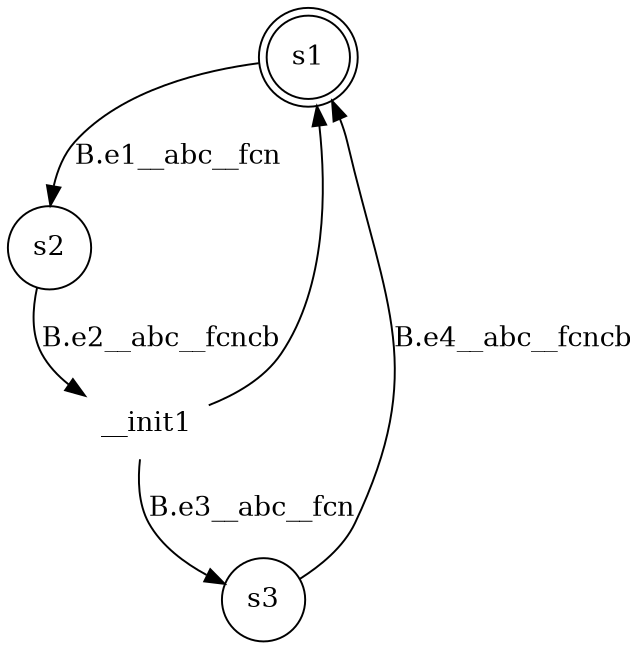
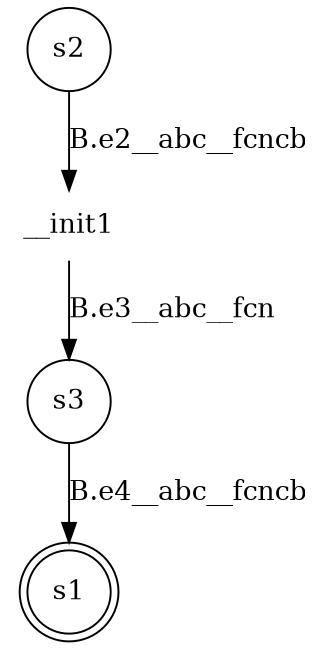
edge "s1" -> "s2": removed, label "B.e1__abc__fcn"
edge "__init1" -> "s1": removed
